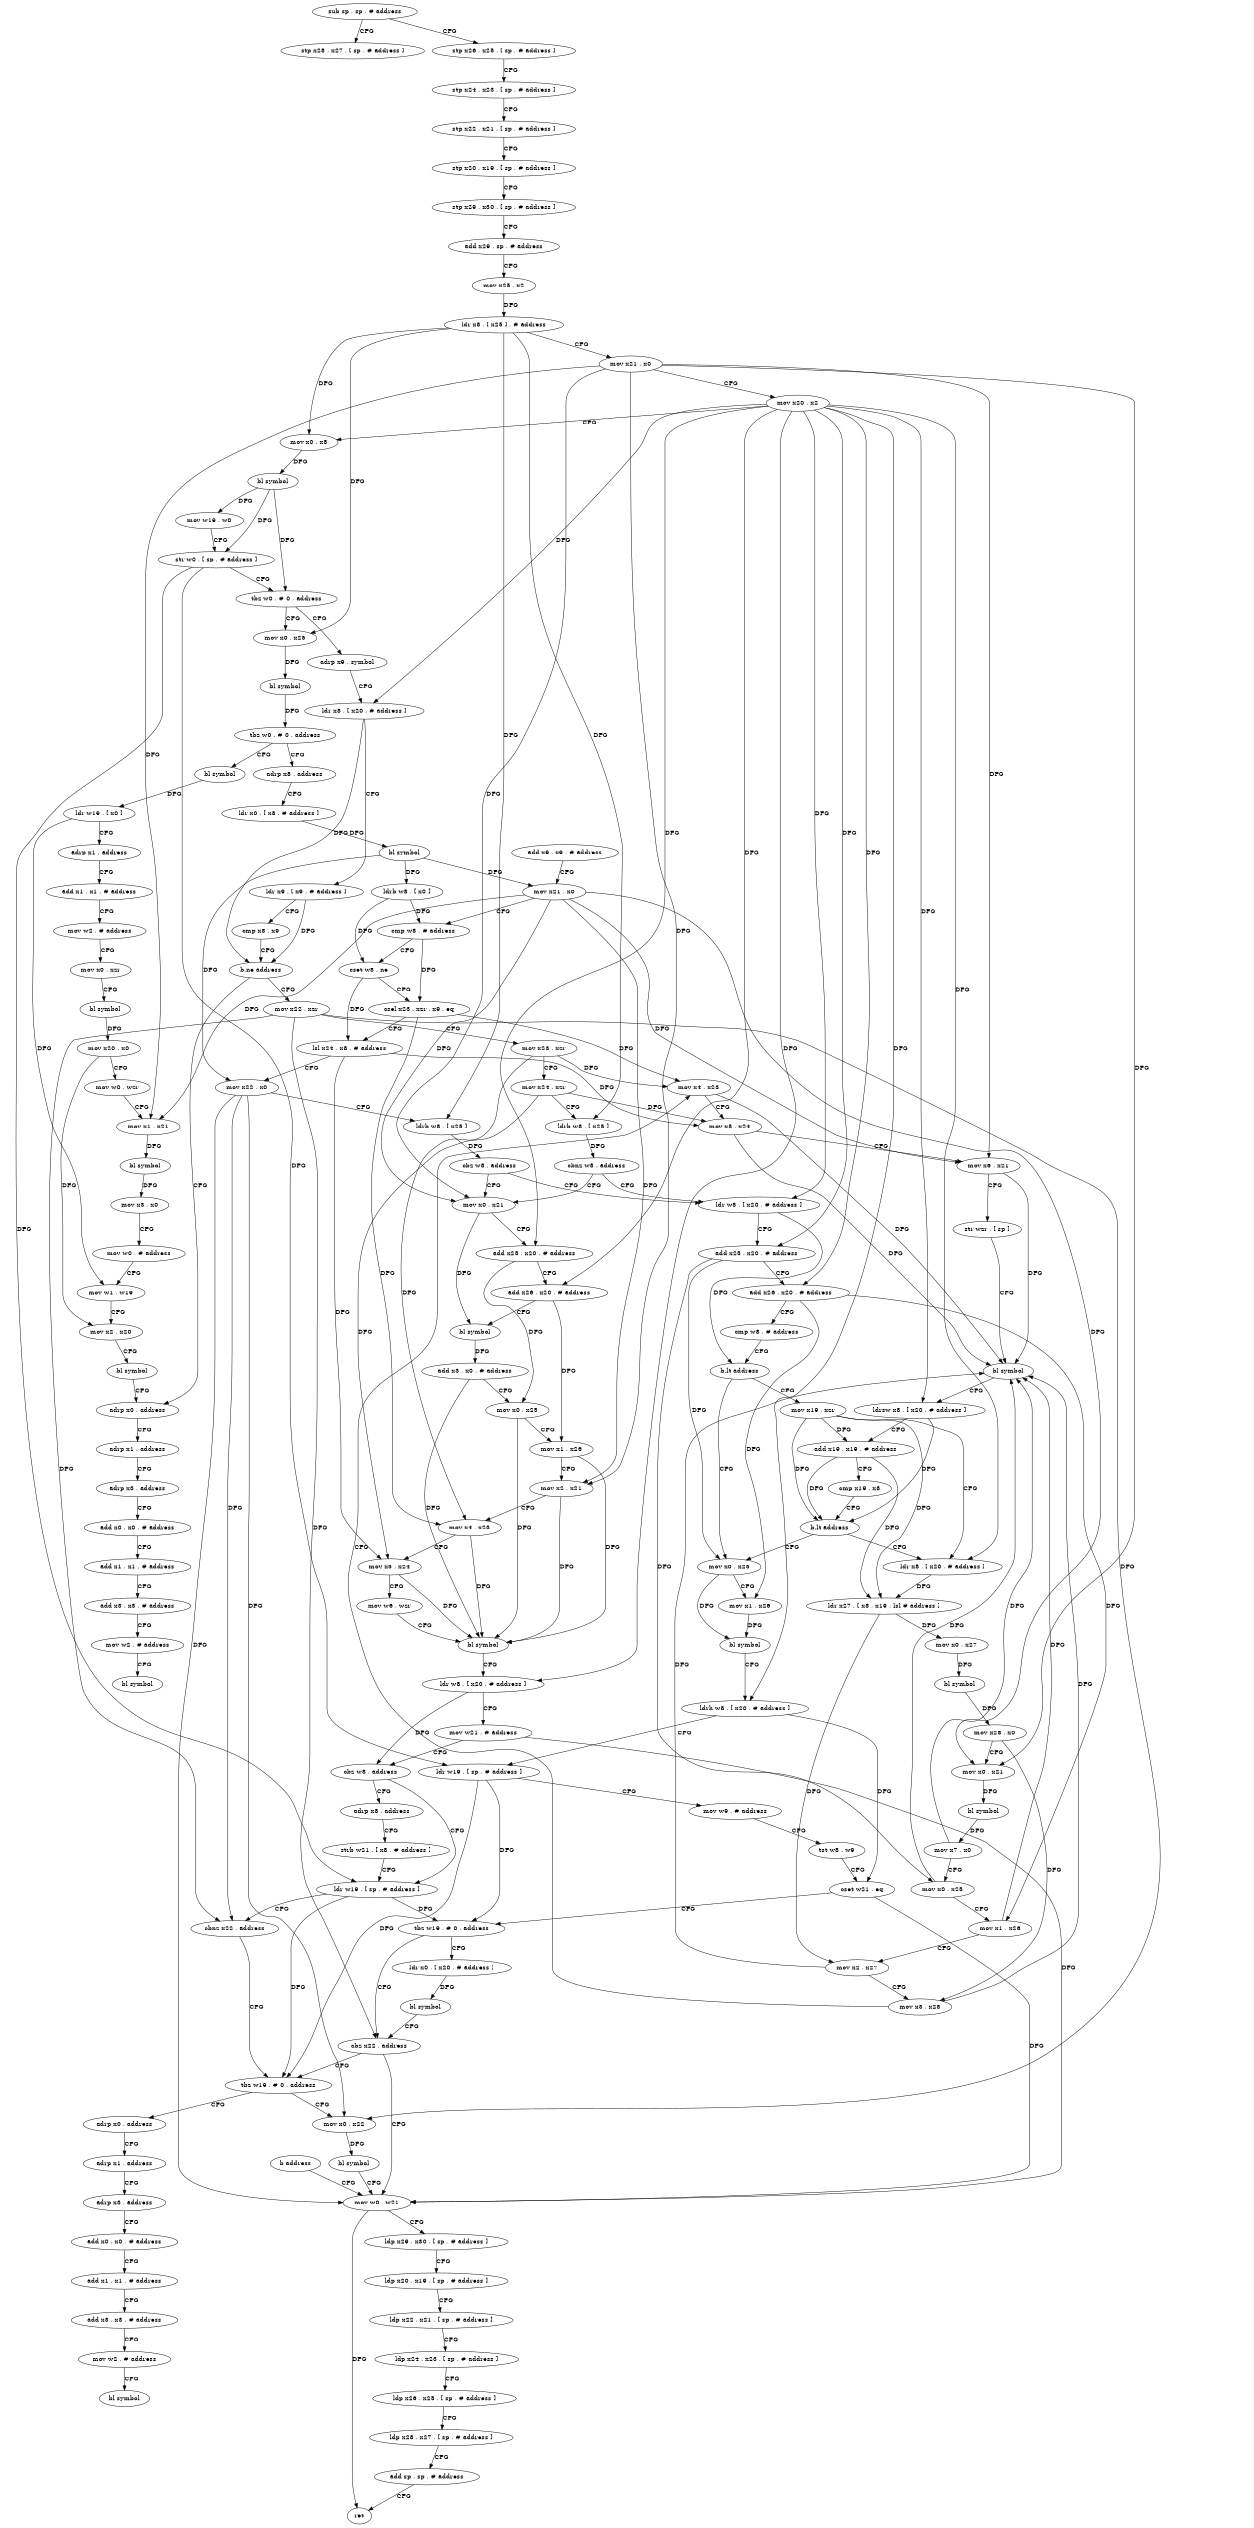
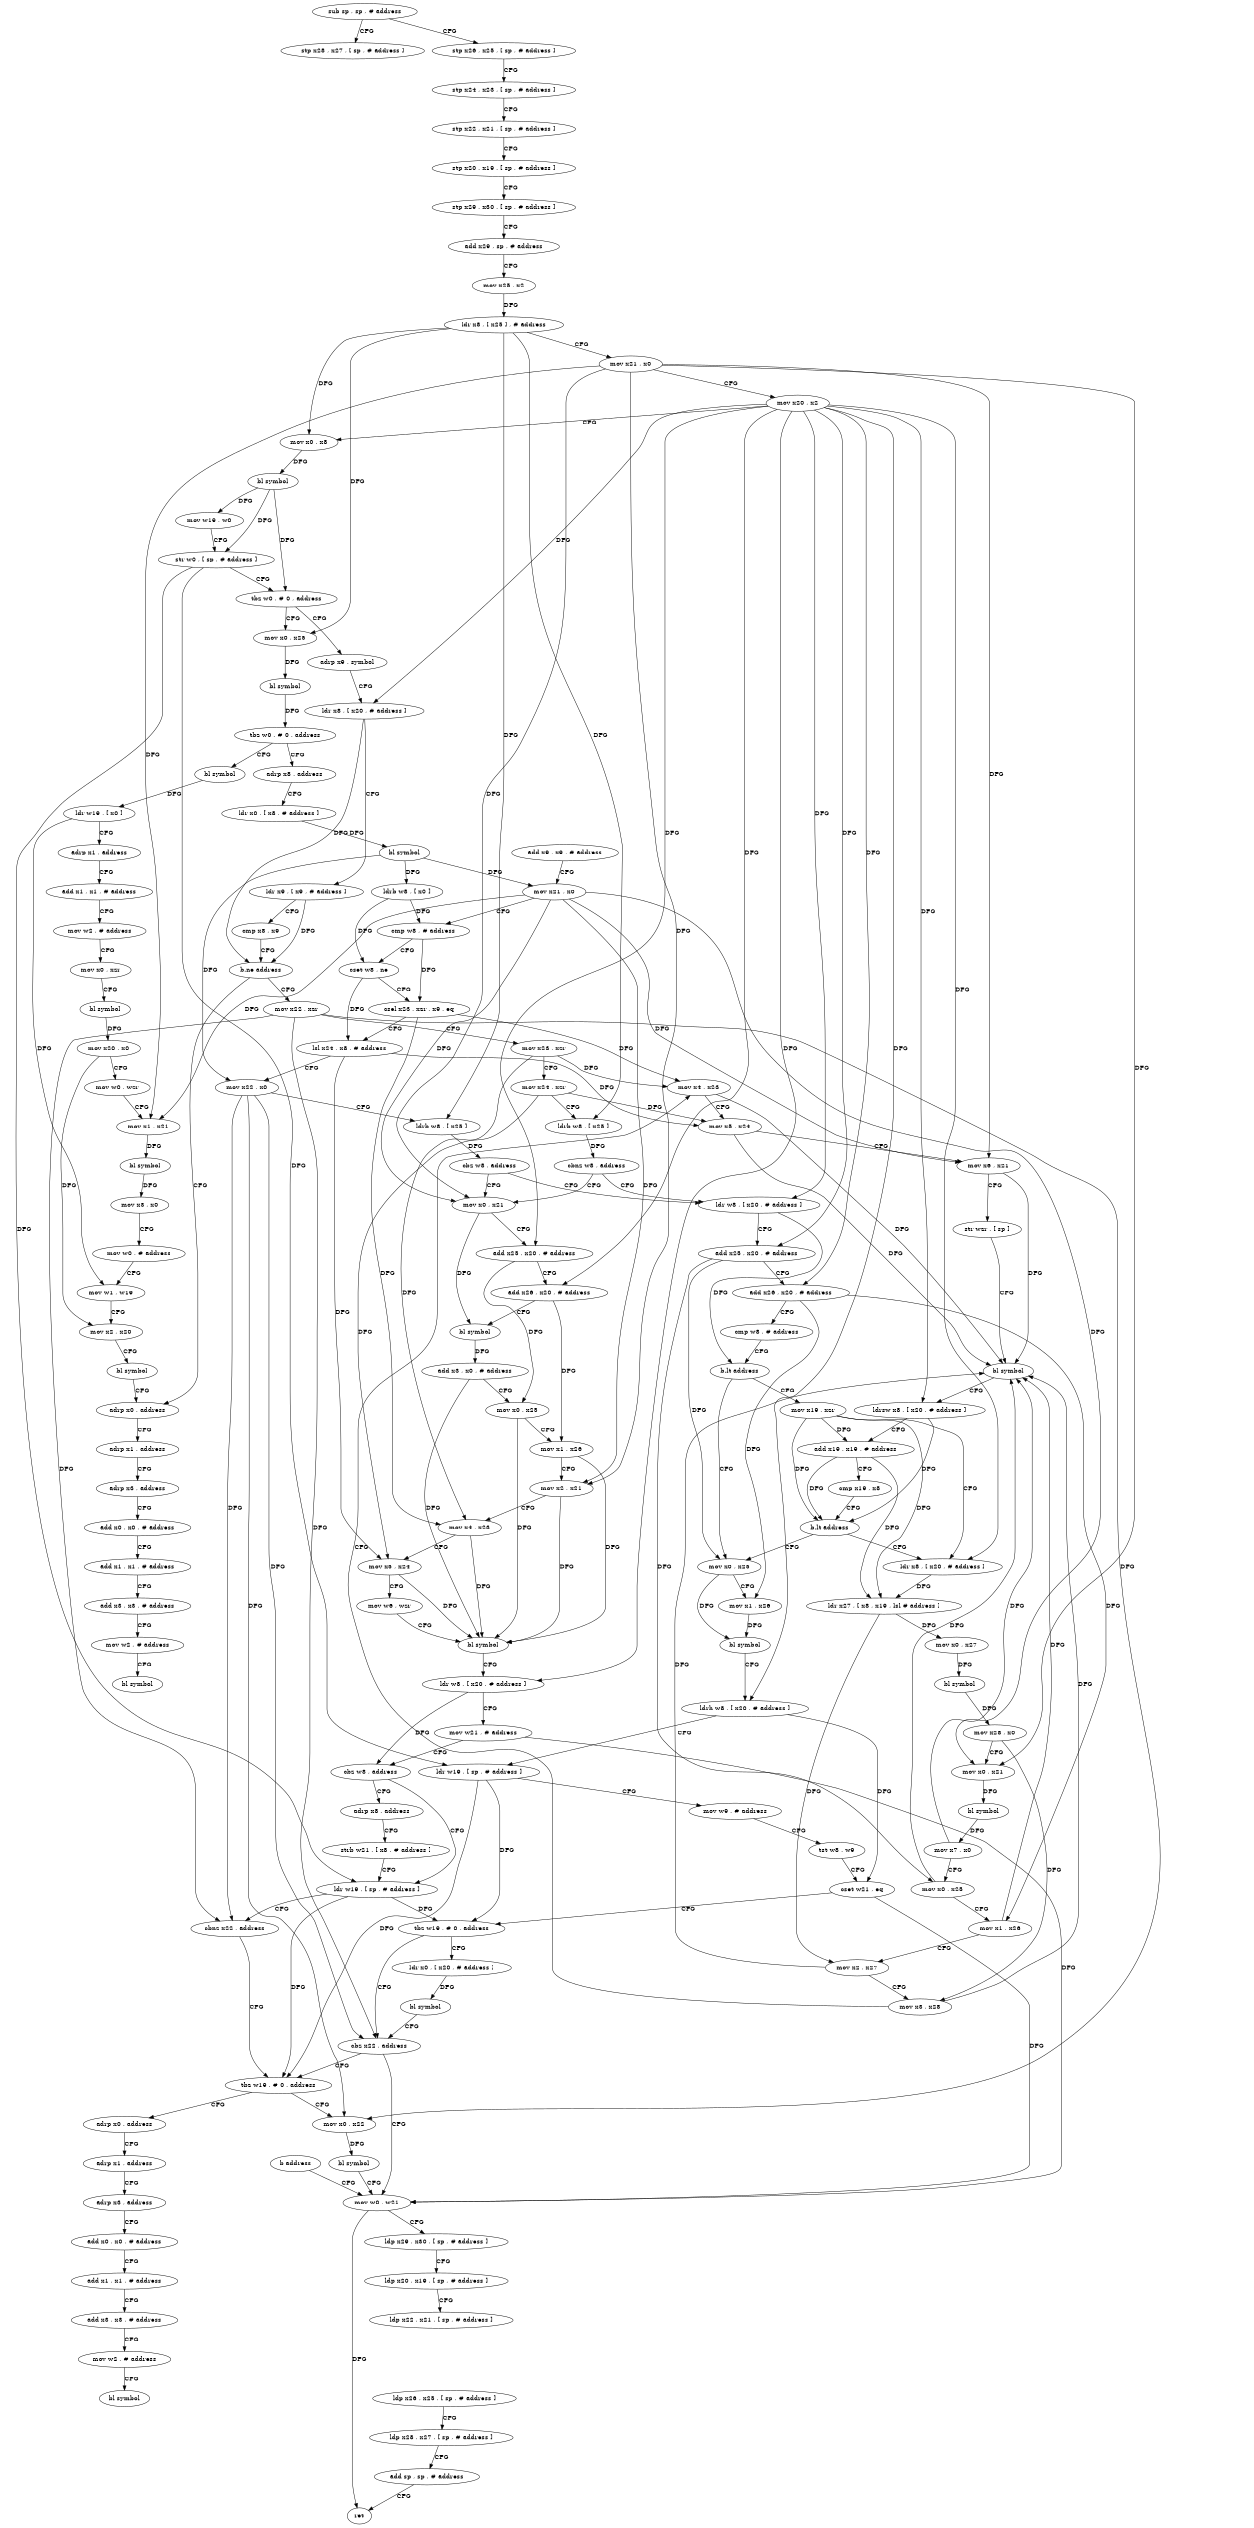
edge "mov x22 , x0" -> "mov w0 , w21": now "mov x22 , x0" -> "cbz x22 , address"
node "ldp x24 , x23 , [ sp , # address ]": removed
